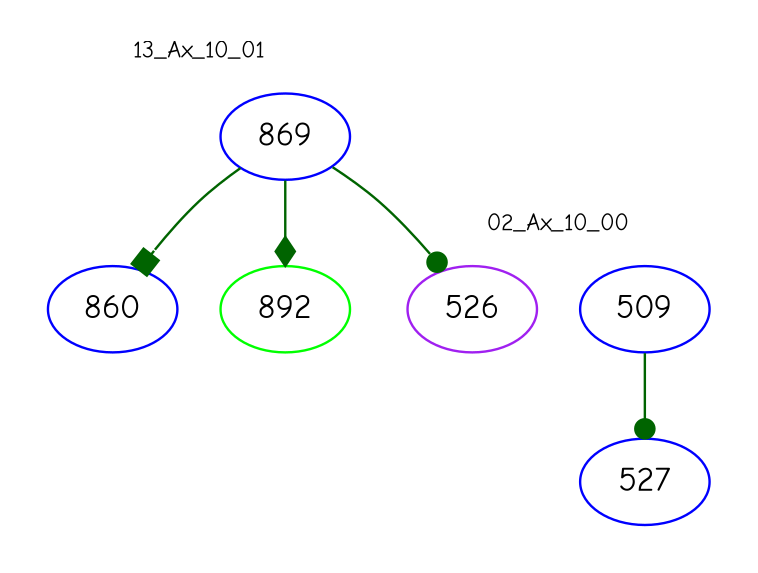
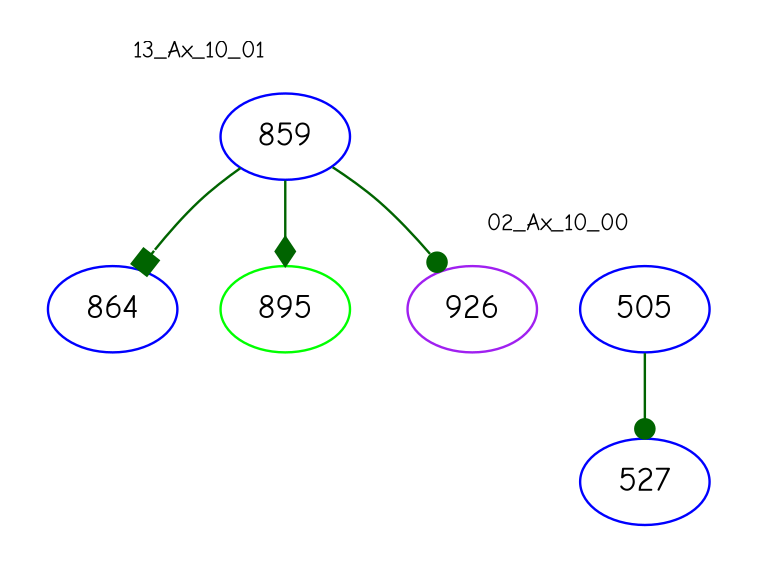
node "869": label "869" -> "859"
node "860": label "860" -> "864"
node "892": label "892" -> "895"
node "526": label "526" -> "926"
node "509": label "509" -> "505"
